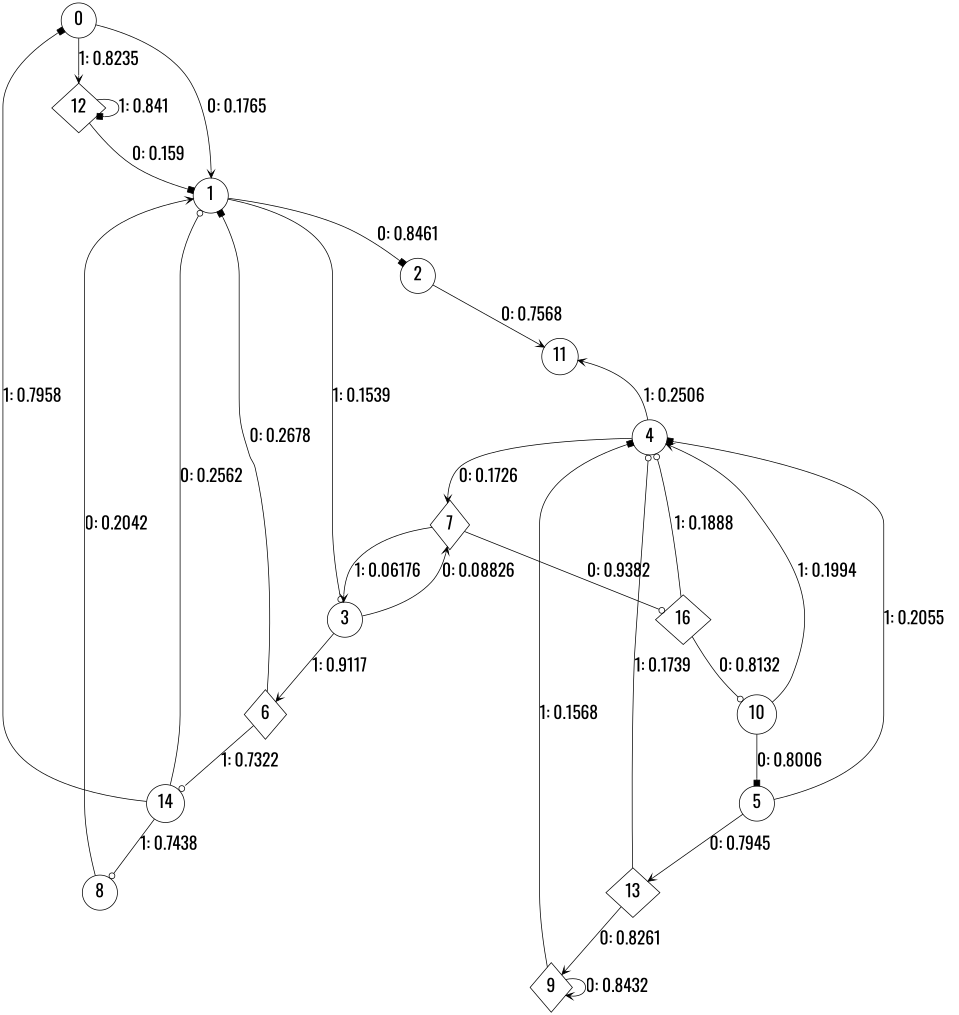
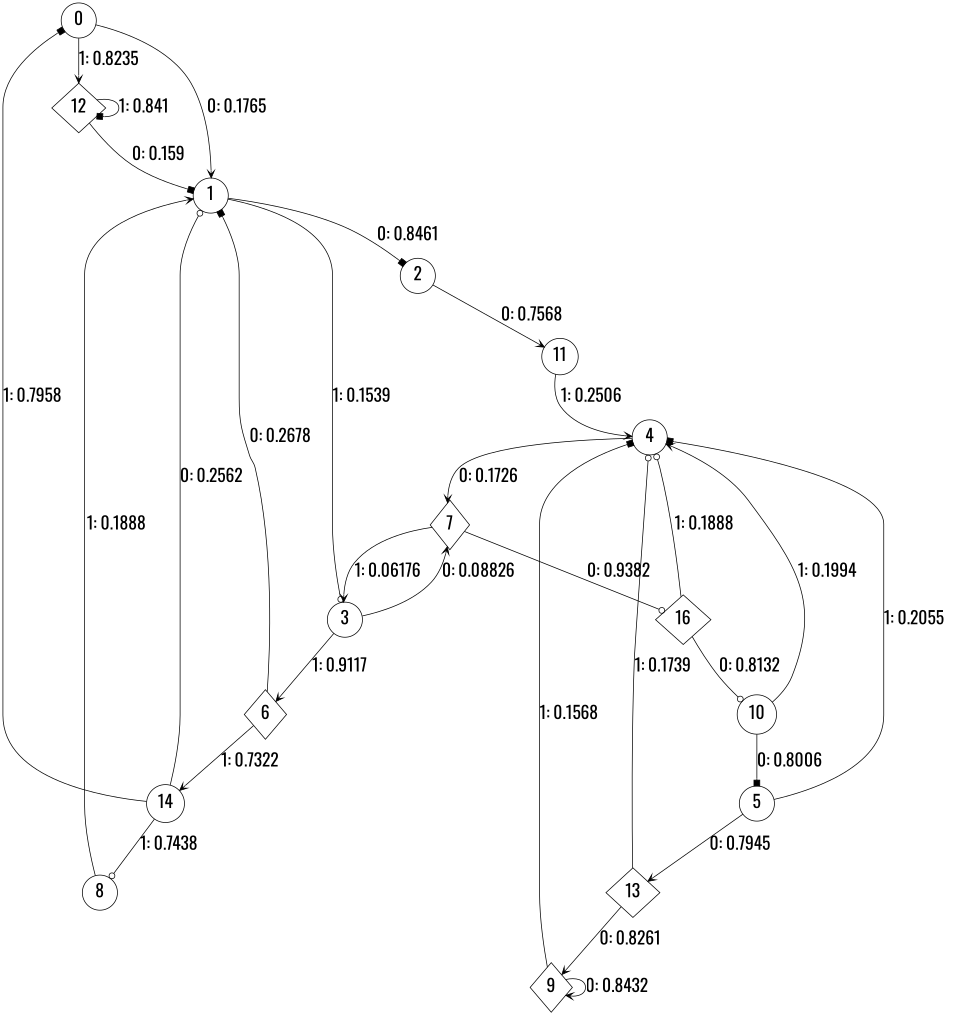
edge "4" -> "11": reversed
edge "8" -> "1": label "0: 0.2042   " -> "1: 0.1888   "
edge "6" -> "14": arrowhead odot -> vee
